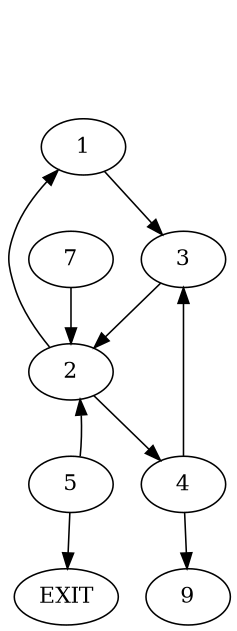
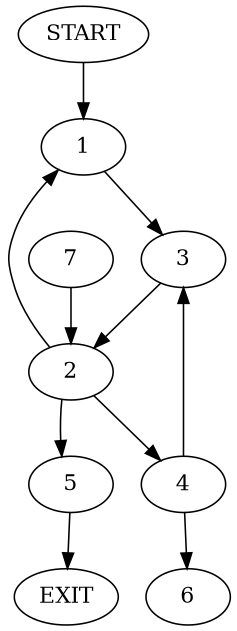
node "START": added
edge "5" -> "2": reversed
node "9": label "9" -> "6"
